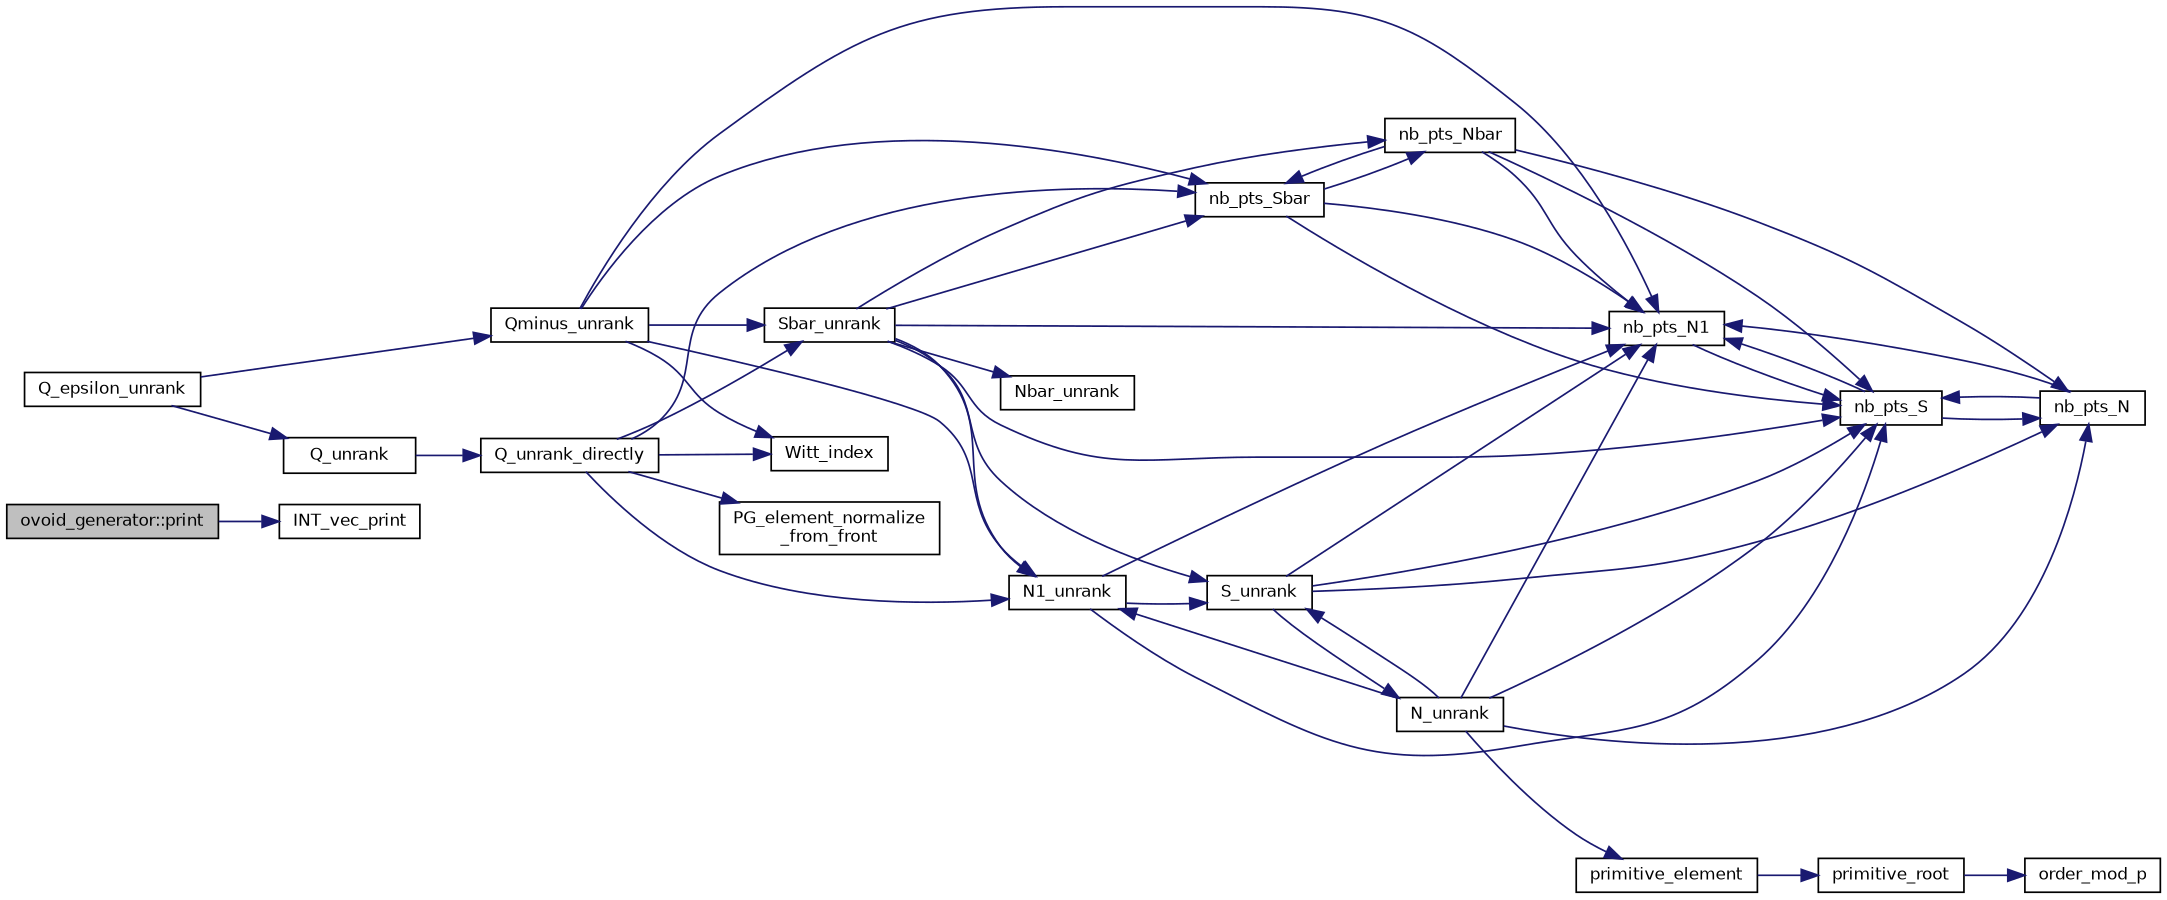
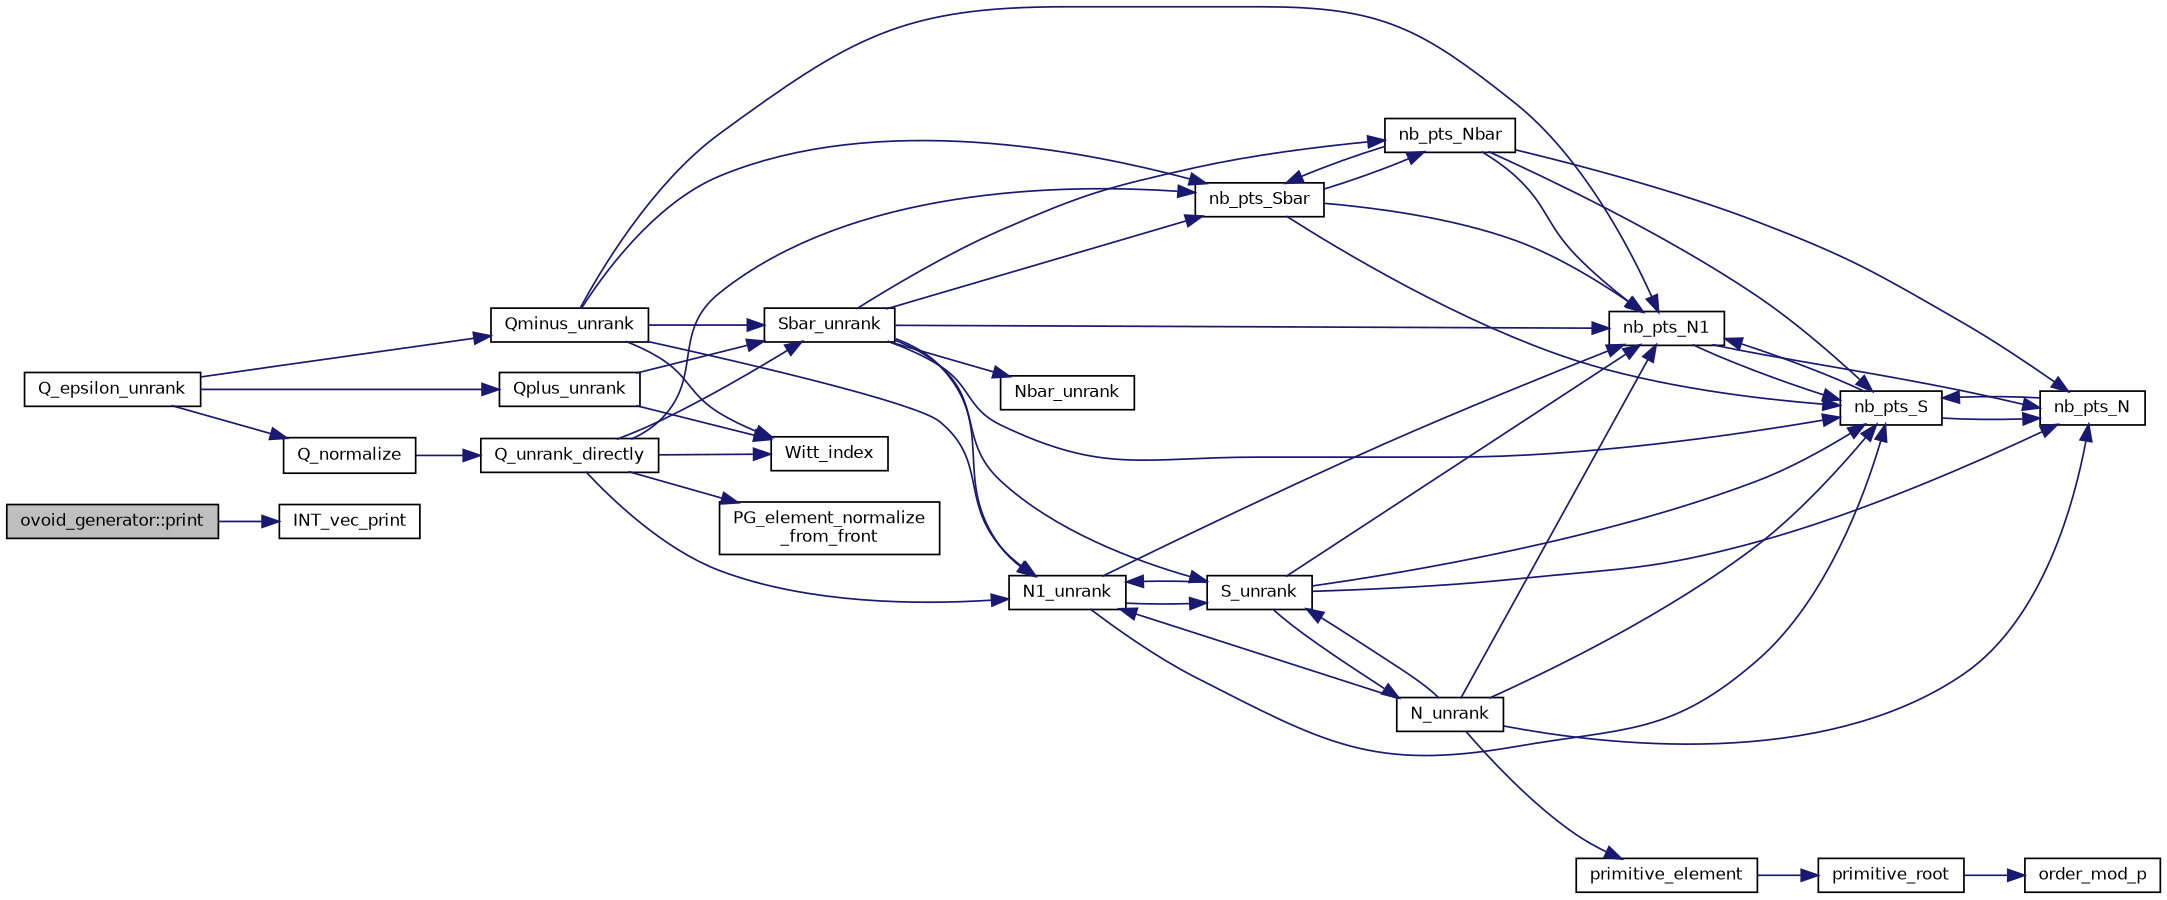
edge "nb_pts_N" -> "nb_pts_N1": reversed
node "Qplus_unrank": added
node "Q_unrank": label "Q_unrank" -> "Q_normalize"
edge "S_unrank" -> "N1_unrank": added
